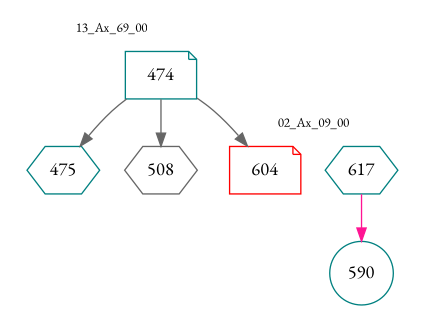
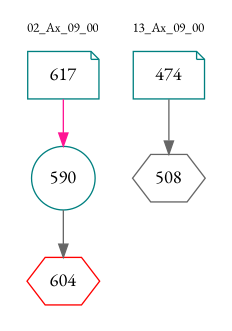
cluster "13_Ax_69_00": label "13_Ax_69_00" -> "13_Ax_09_00"
edge "474" -> "604": now "590" -> "604"
node "475": removed
node "604": shape note -> hexagon
node "617": shape hexagon -> note
